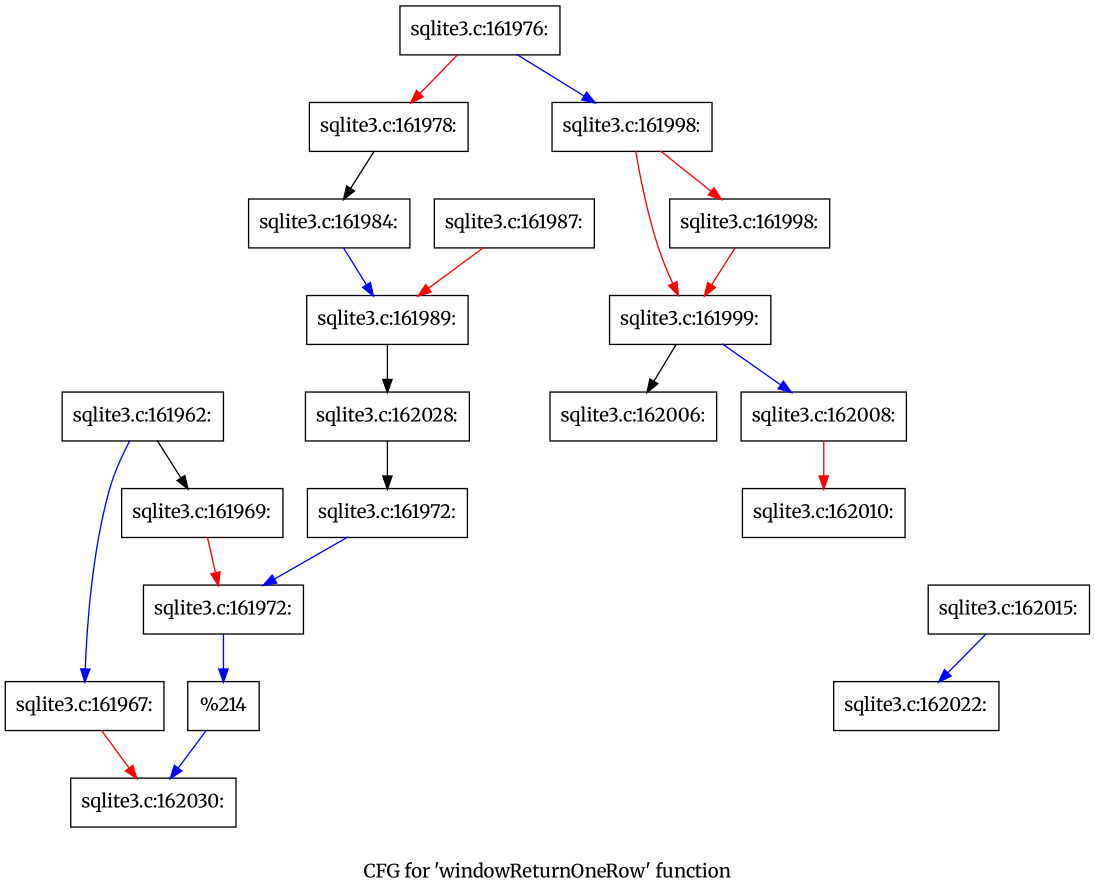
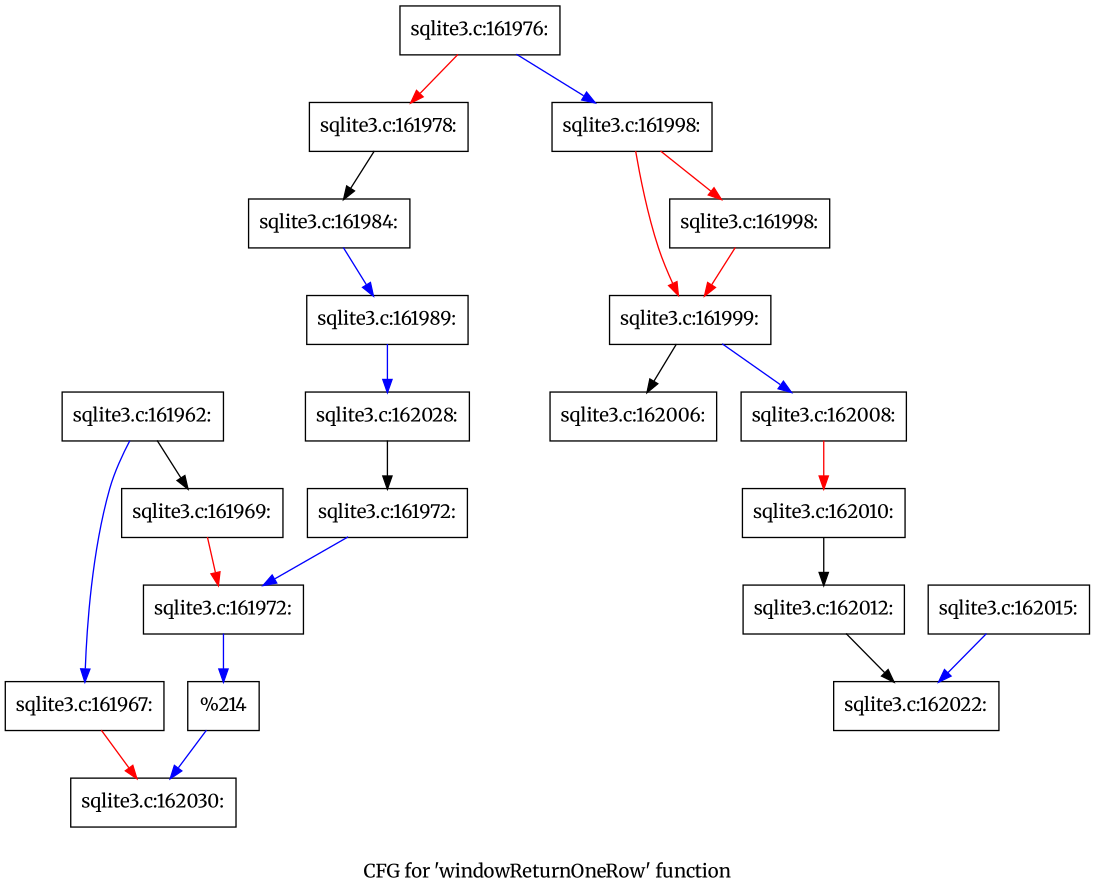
node "sqlite3.c:161987:": removed
edge "sqlite3.c:161989:" -> "sqlite3.c:162028:": color black -> blue
node "sqlite3.c:162012:": added
